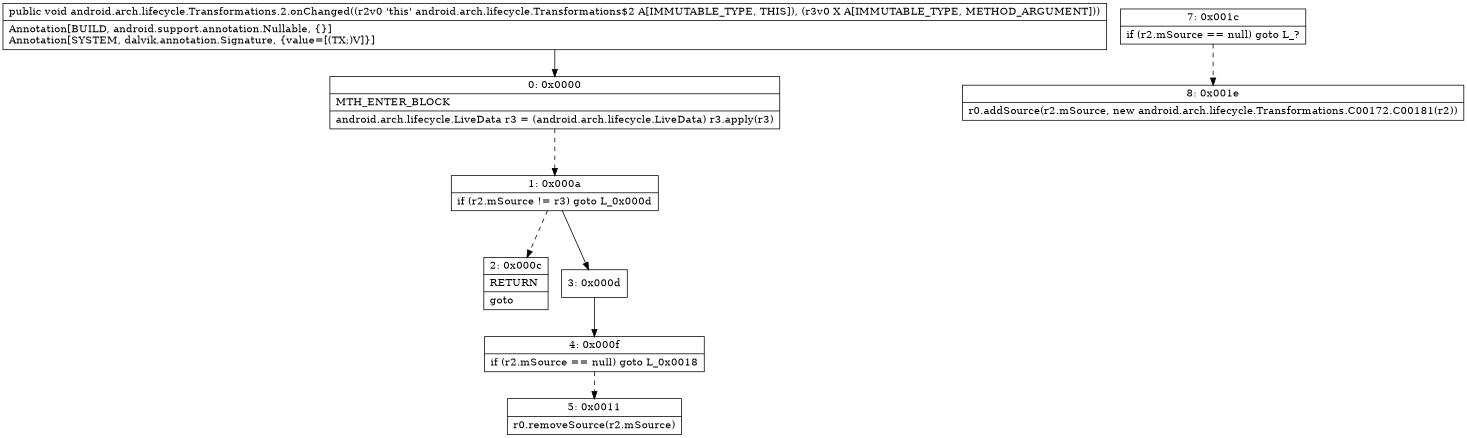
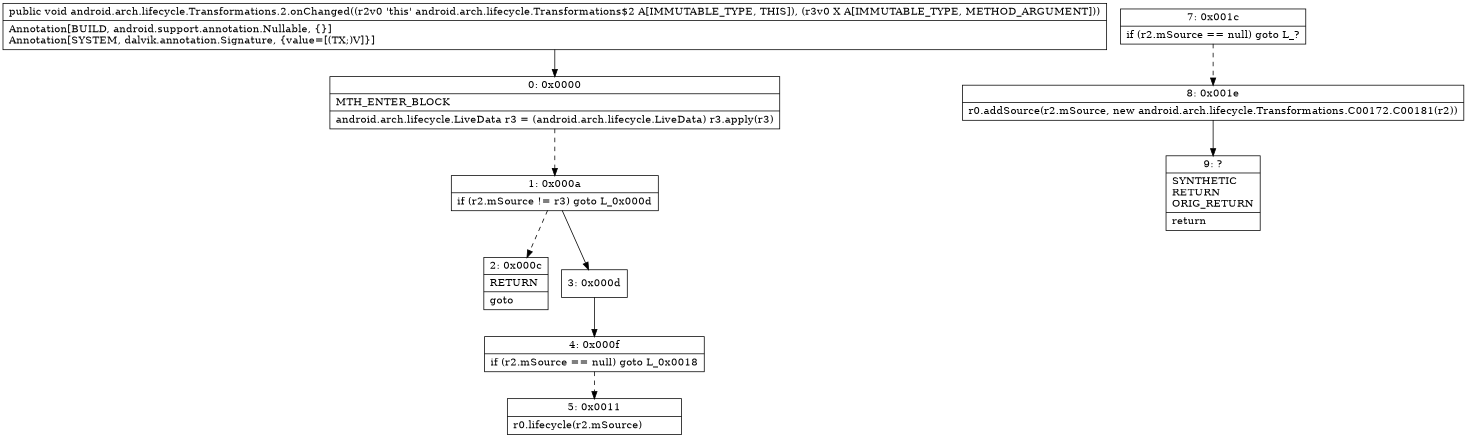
node "9: ?": added
node "5: 0x0011": text "r0.removeSource(r2.mSource)" -> "r0.lifecycle(r2.mSource)"
